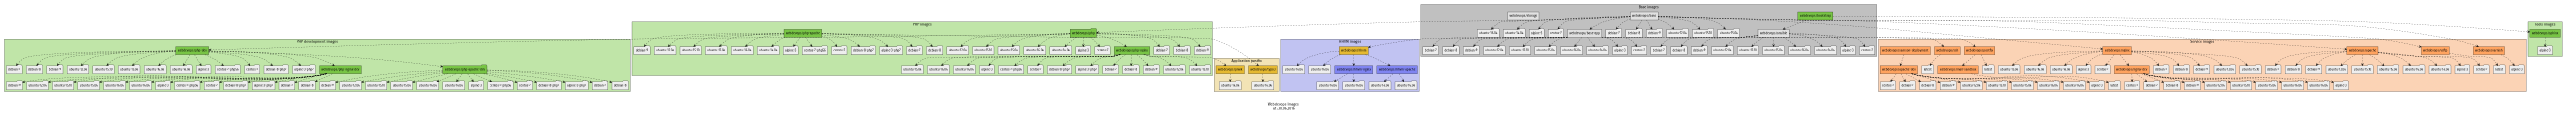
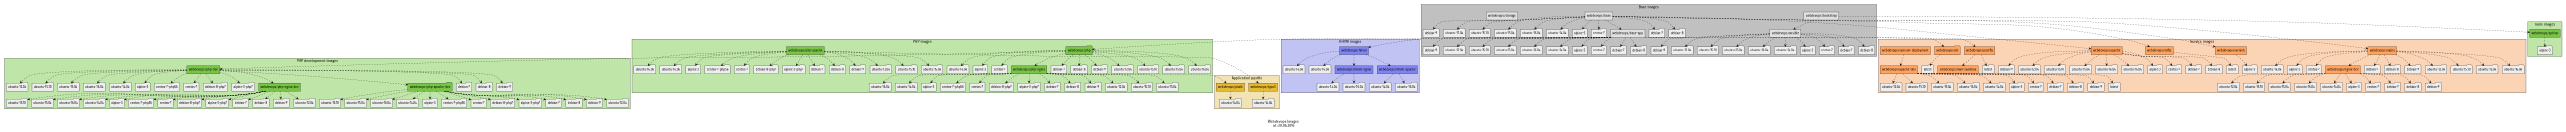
node "webdevops/bootstrap": fillcolor #78c445 -> #e1e1e1
edge "webdevops/base" -> "webdevops/php": now "webdevops/base-app" -> "webdevops/php"
node "webdevops/hhvm": fillcolor #e5b931 -> #7f84f1
node "webdevops/ssh": shape box -> folder
